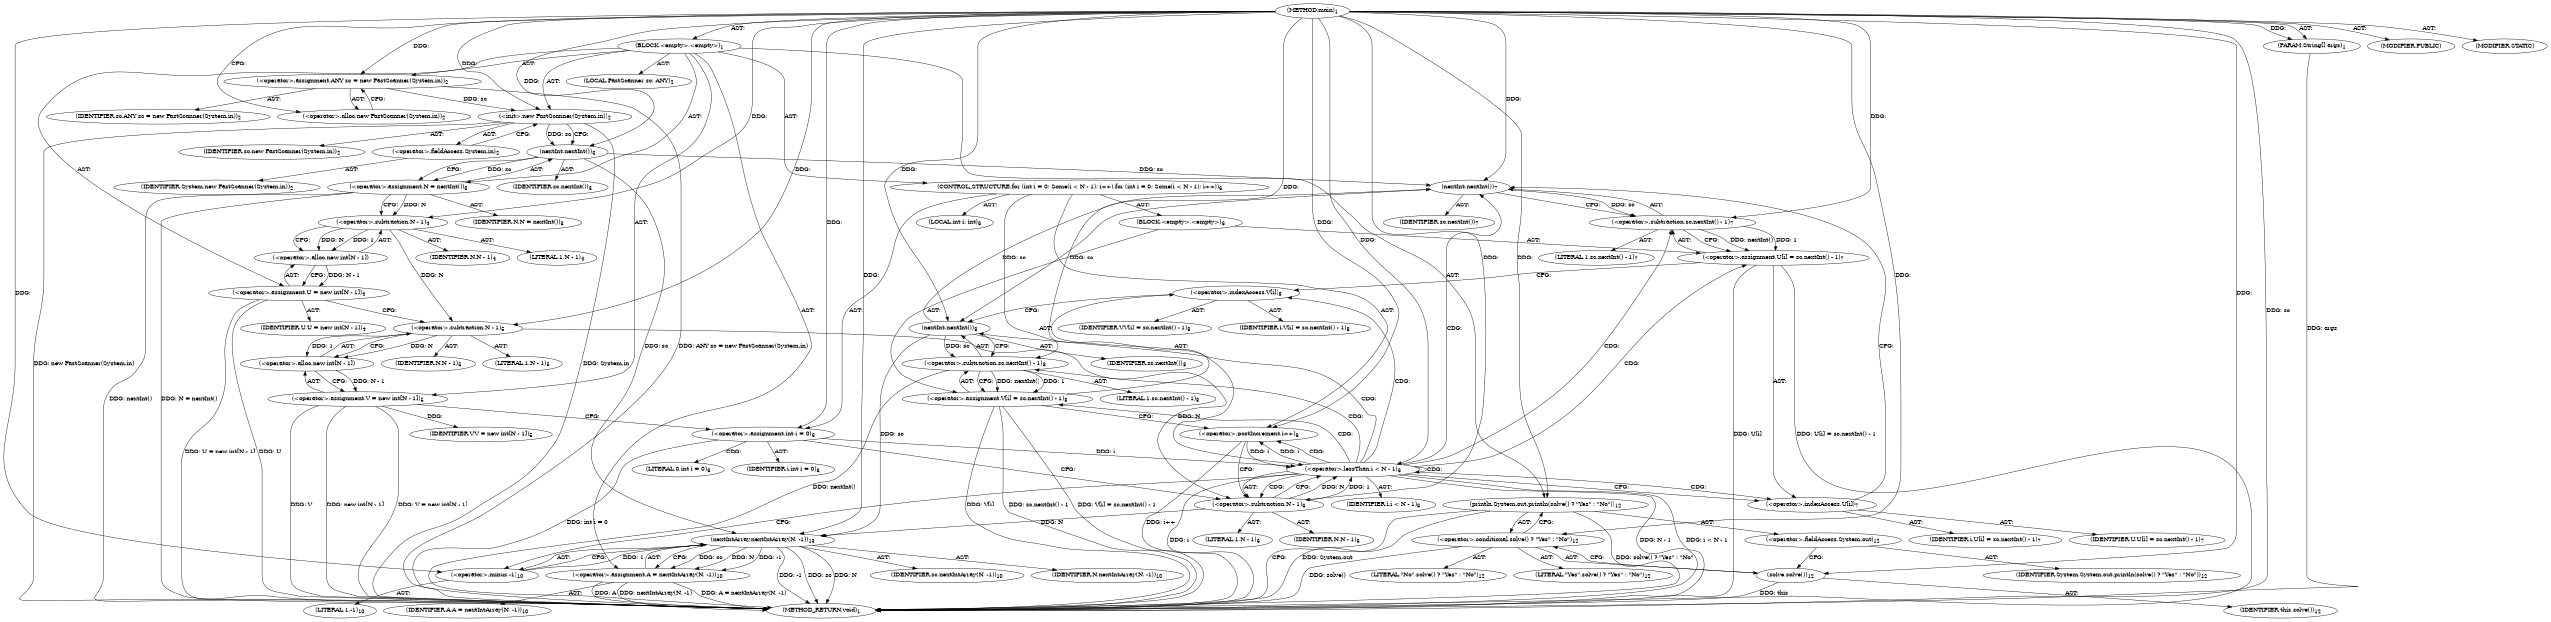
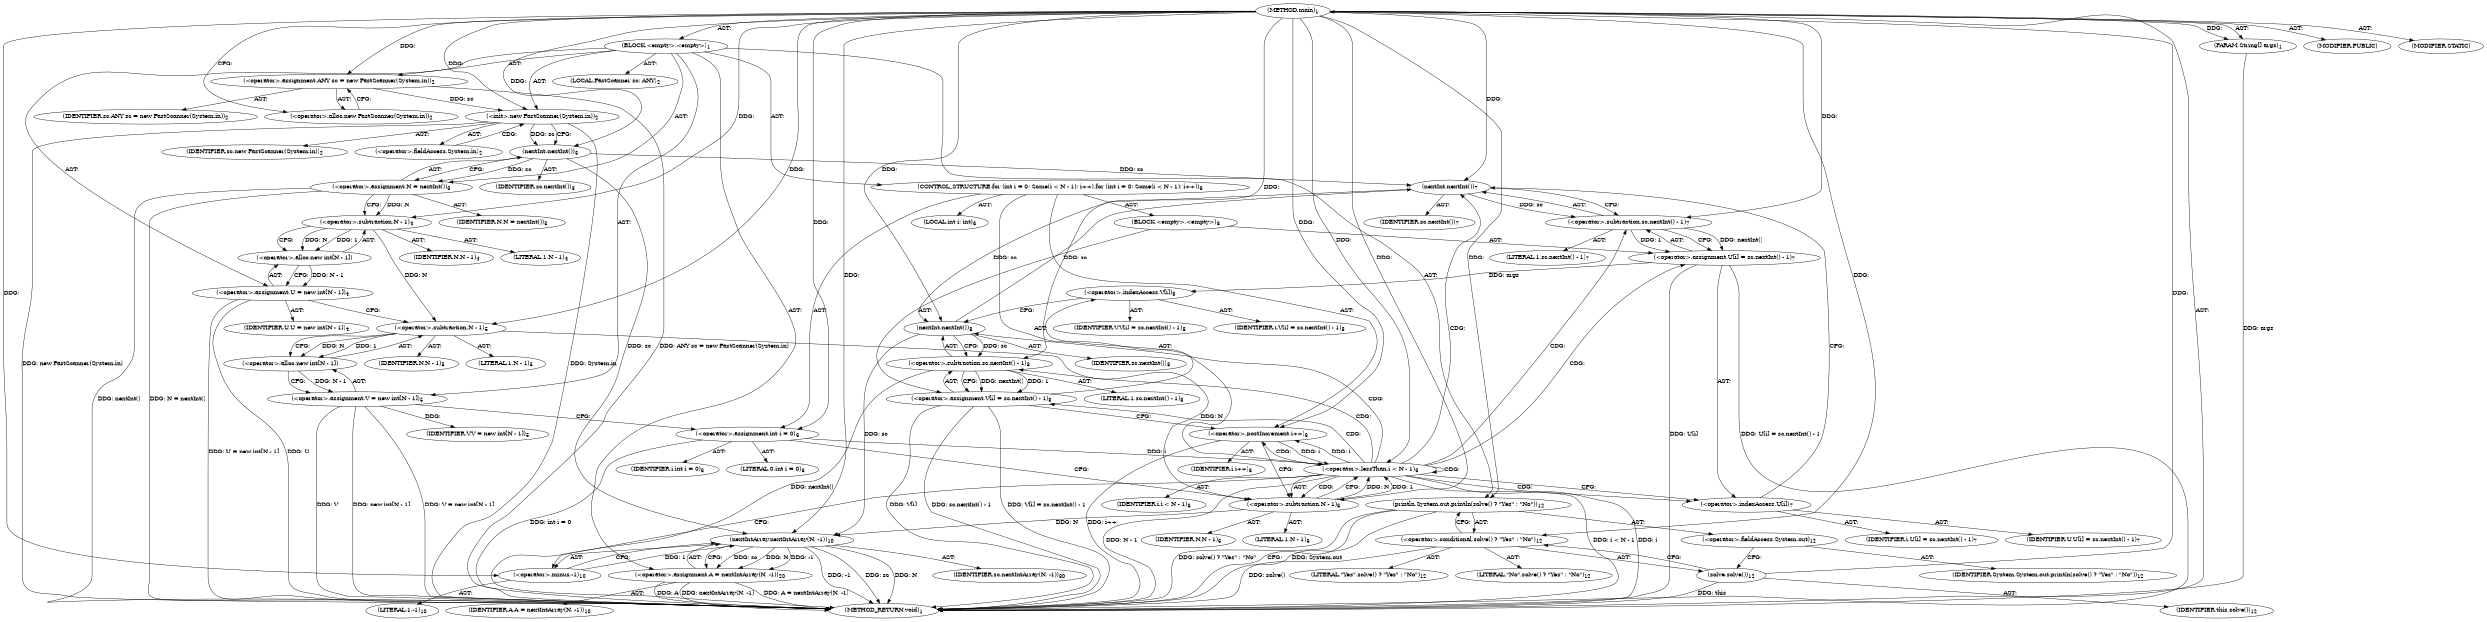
edge "(METHOD,main)" -> "(solve,solve())": reversed
edge "(<operator>.fieldAccess,System.in)" -> "(<init>,new FastScanner(System.in))": label "CFG: " -> "CDG: "
node "(IDENTIFIER,System,new FastScanner(System.in))": removed
edge "(<operator>.assignment,U[i] = sc.nextInt() - 1)" -> "(<operator>.indexAccess,V[i])": label "CFG: " -> "DDG: args"
edge "(METHOD,main)" -> "(METHOD_RETURN,void)": label "DDG: sc" -> "AST: "
edge "(<operator>.lessThan,i < N - 1)" -> "(<operator>.indexAccess,V[i])": removed, label "CDG:"
edge "(<operator>.assignment,int i = 0)" -> "(LITERAL,0,int i = 0)": label "CDG: " -> "AST: "
node "(IDENTIFIER,i,i++)": added
node "(nextIntArray,nextIntArray(N, -1))": text "13" -> "10"
node "(<operator>.assignment,A = nextIntArray(N, -1))": text "10" -> "20"
node "(IDENTIFIER,sc,nextIntArray(N, -1))": text "10" -> "30"
node "(IDENTIFIER,N,nextIntArray(N, -1))": removed
